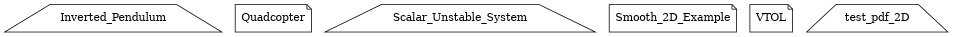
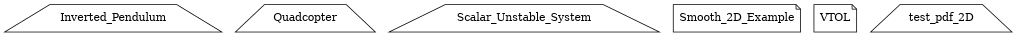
node "Quadcopter": shape note -> trapezium
